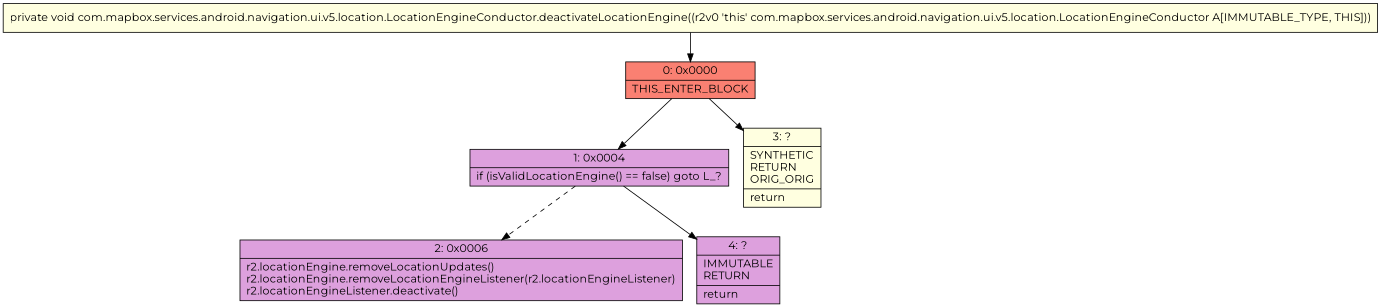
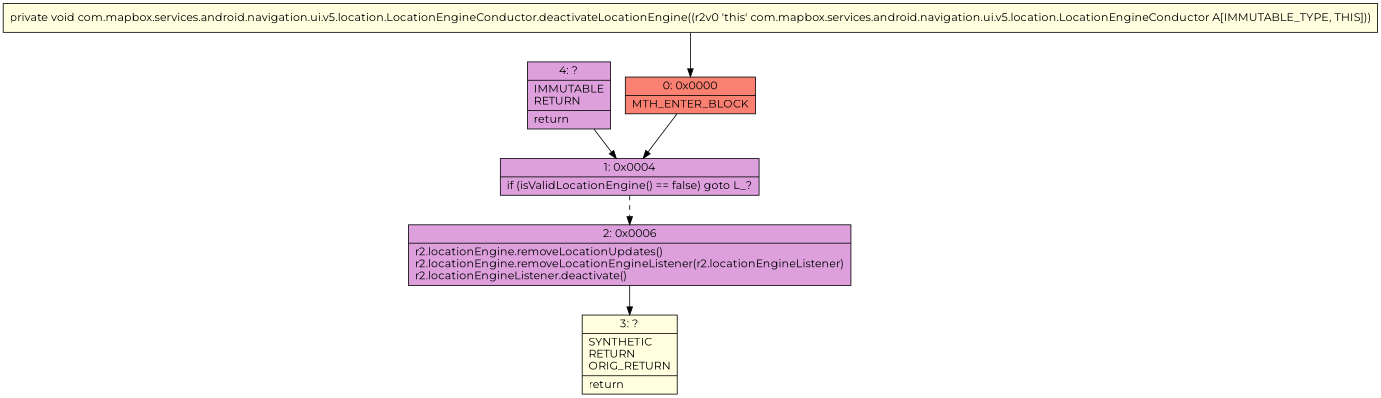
node "0: 0x0000": text "THIS_ENTER_BLOCK" -> "MTH_ENTER_BLOCK"
edge "0: 0x0000" -> "3: ?": now "2: 0x0006" -> "3: ?"
node "3: ?": text "ORIG_ORIG" -> "ORIG_RETURN"
edge "1: 0x0004" -> "4: ?": reversed
